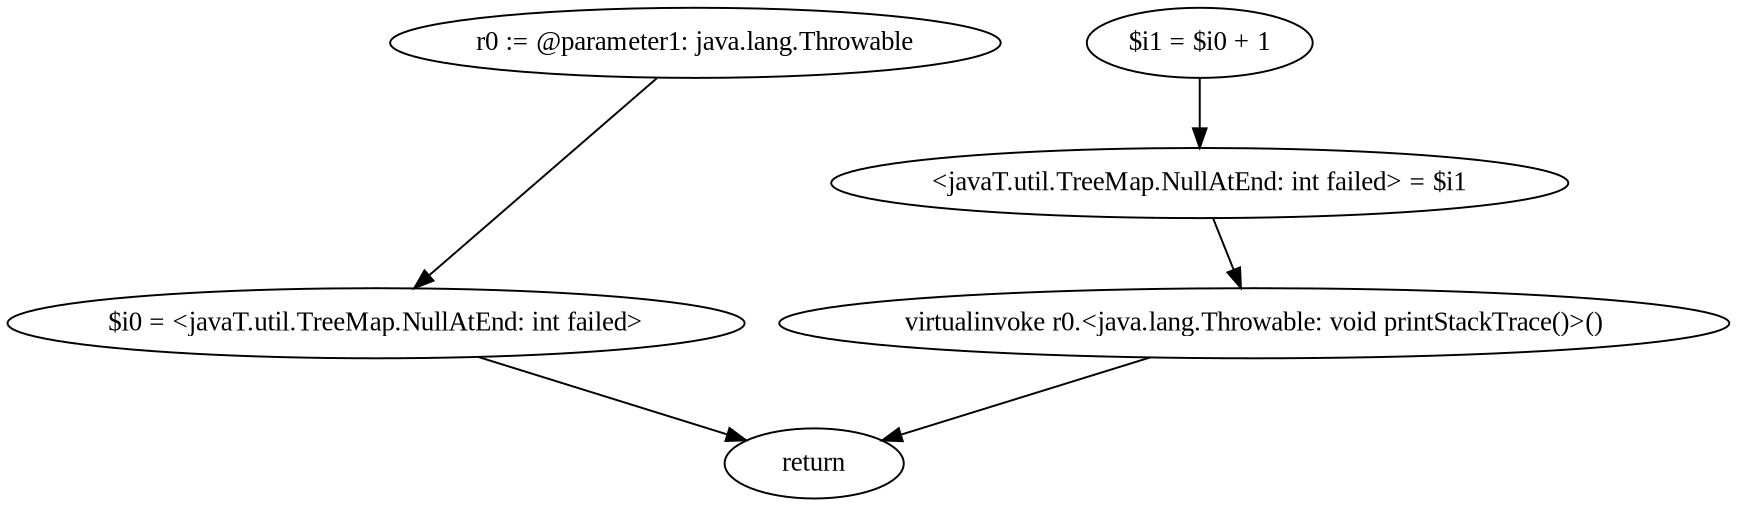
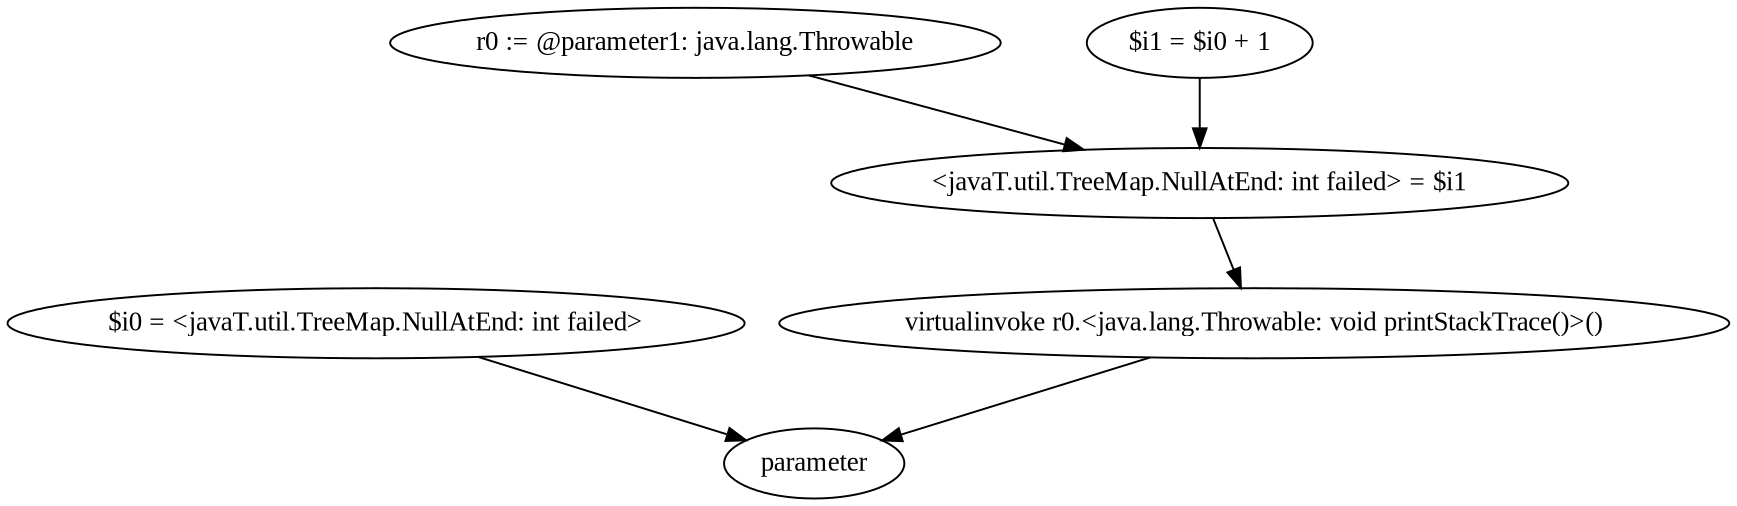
edge "r0 := @parameter1: java.lang.Throwable" -> "$i0 = <javaT.util.TreeMap.NullAtEnd: int failed>": now "r0 := @parameter1: java.lang.Throwable" -> "<javaT.util.TreeMap.NullAtEnd: int failed> = $i1"
node "return": label "return" -> "parameter"
